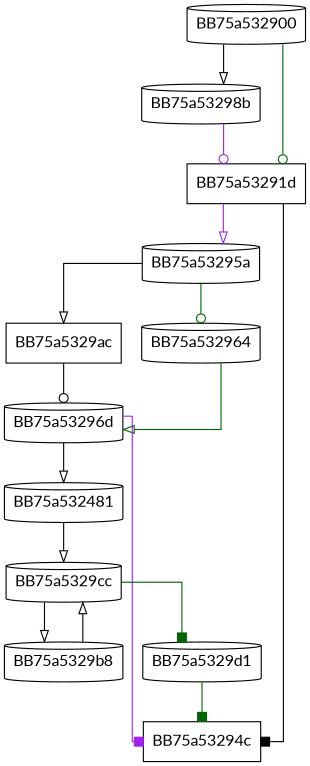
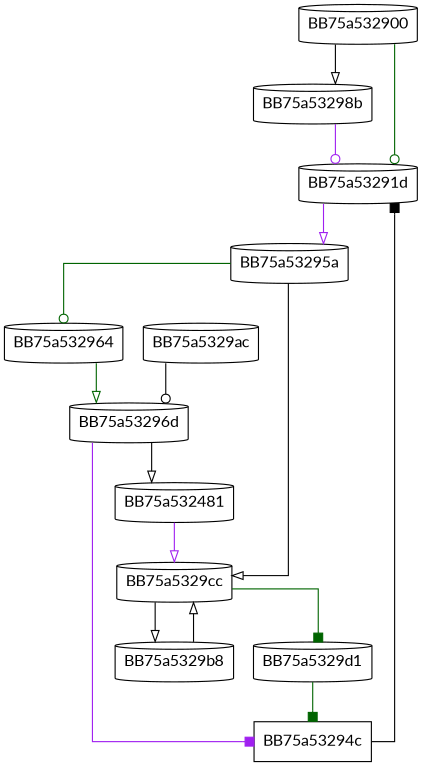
node "BB75a53291d": shape box -> cylinder
edge "BB75a53295a" -> "BB75a5329ac": now "BB75a53295a" -> "BB75a5329cc"
node "BB75a5329ac": shape box -> cylinder
edge "BB75a53291d" -> "BB75a53294c": reversed
edge "BB75a532481" -> "BB75a5329cc": color black -> purple
